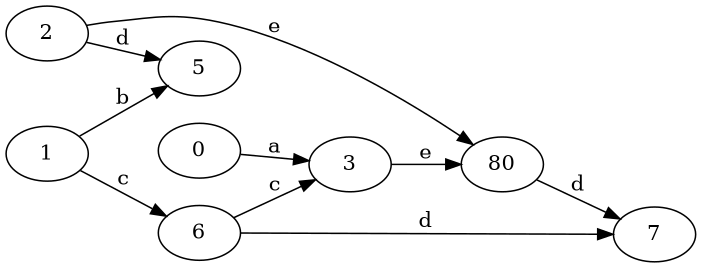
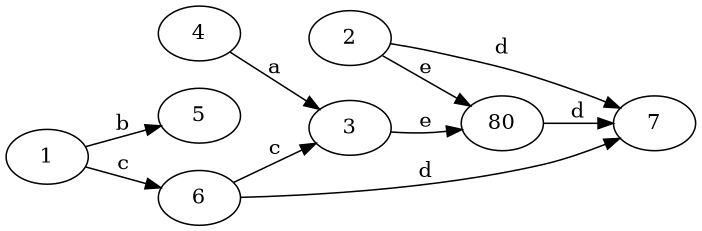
edge "2" -> "5": now "2" -> "7"
node "0": label "0" -> "4"
